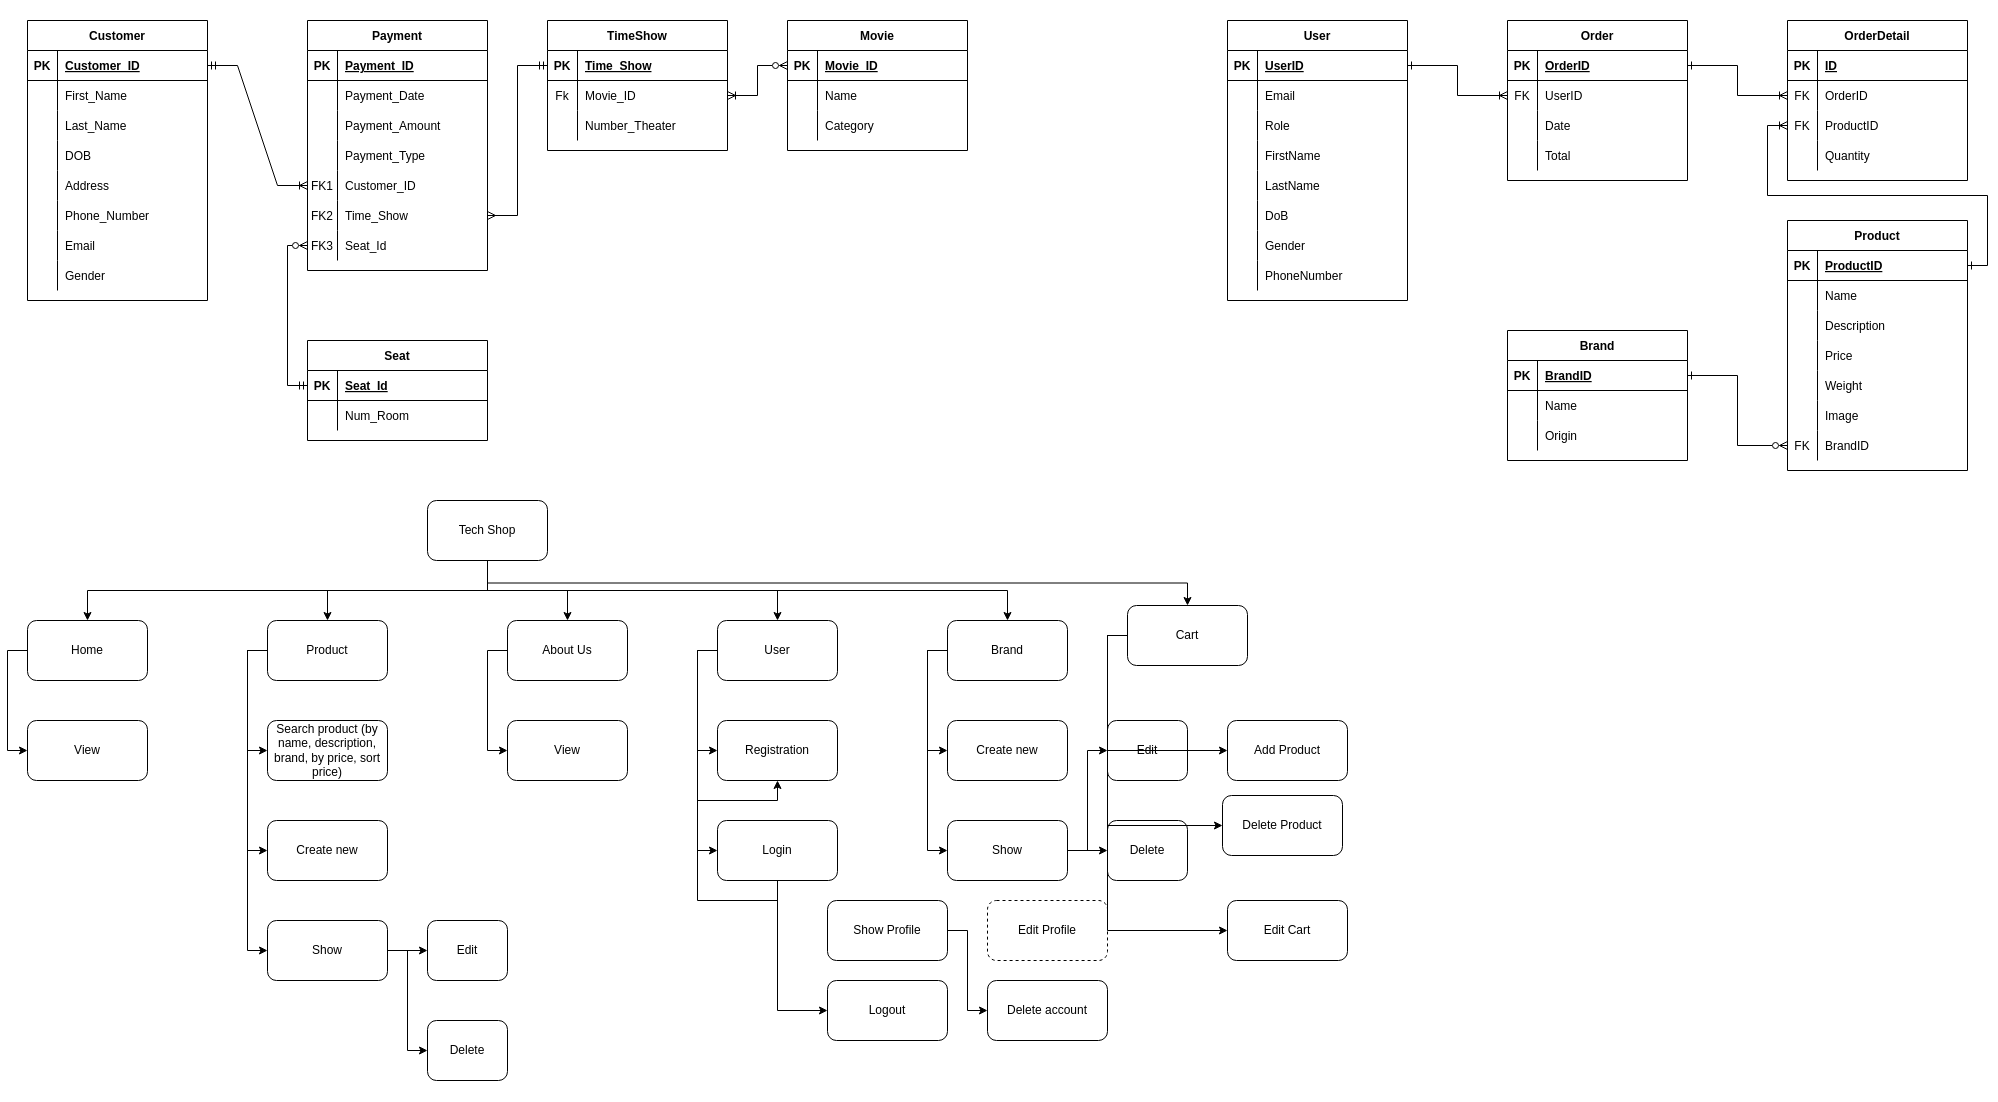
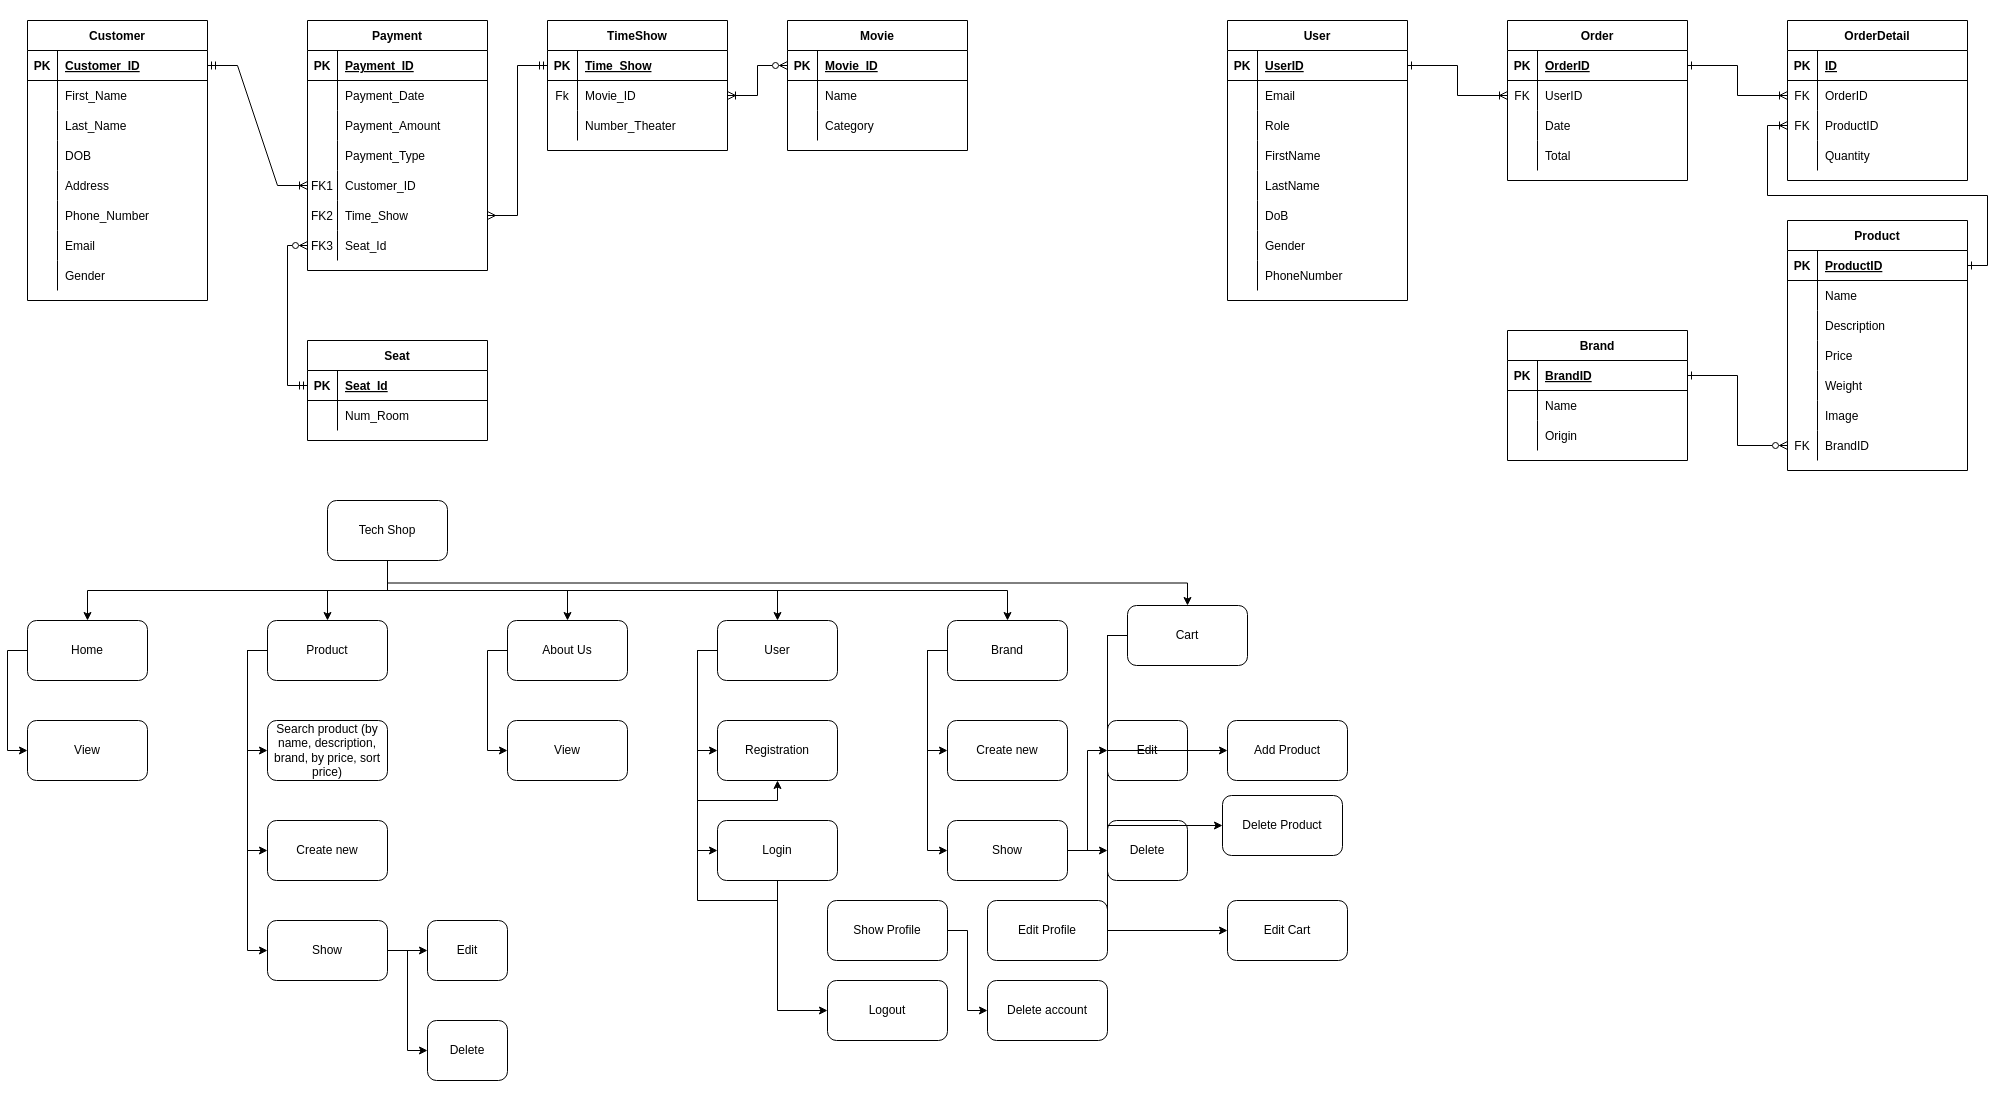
node "Tech Shop": moved (488, 531) -> (388, 531)
node "Edit Profile": style dashed -> solid
